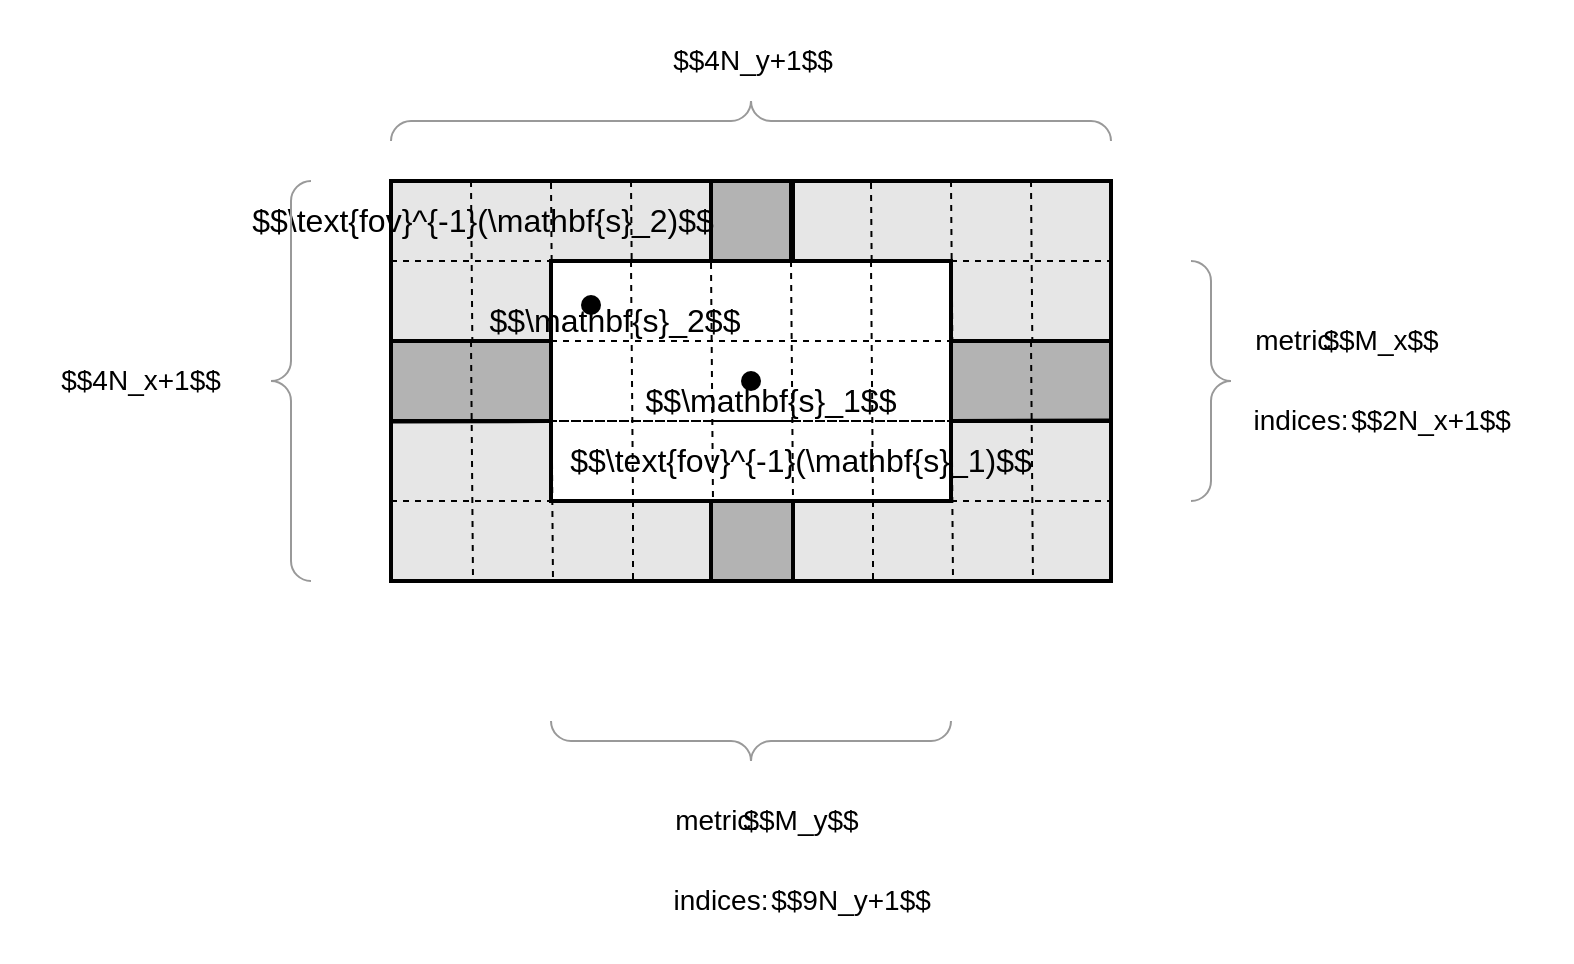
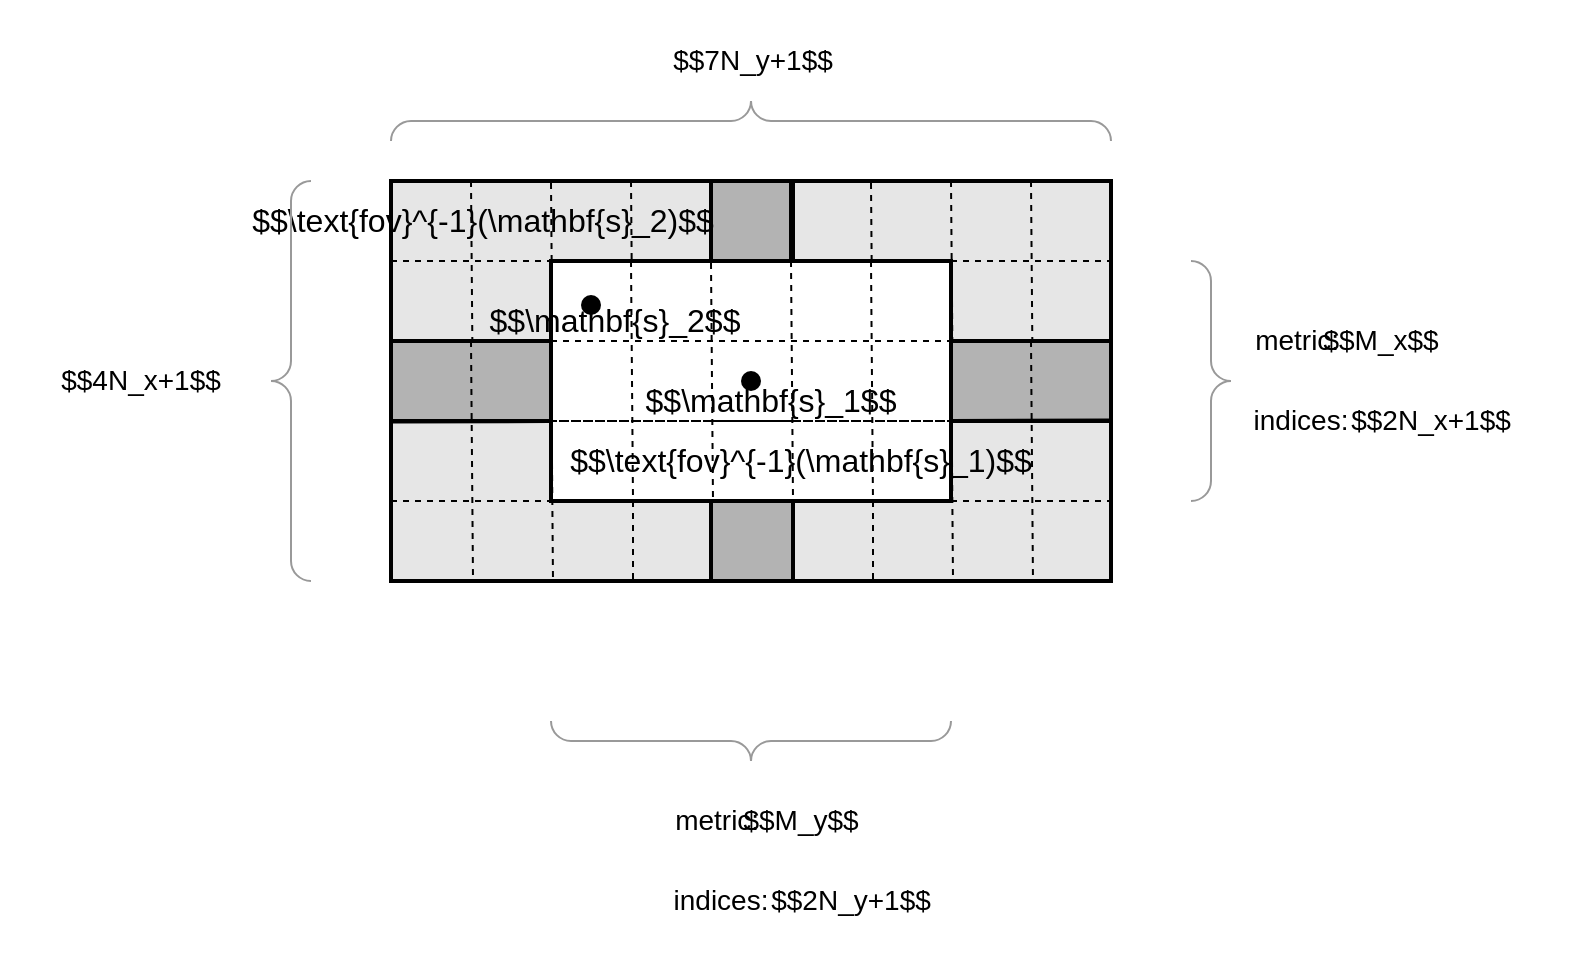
node "$$4N_y+1$$": label "$$4N_y+1$$" -> "$$7N_y+1$$"
node "$$9N_y+1$$": label "$$9N_y+1$$" -> "$$2N_y+1$$"
